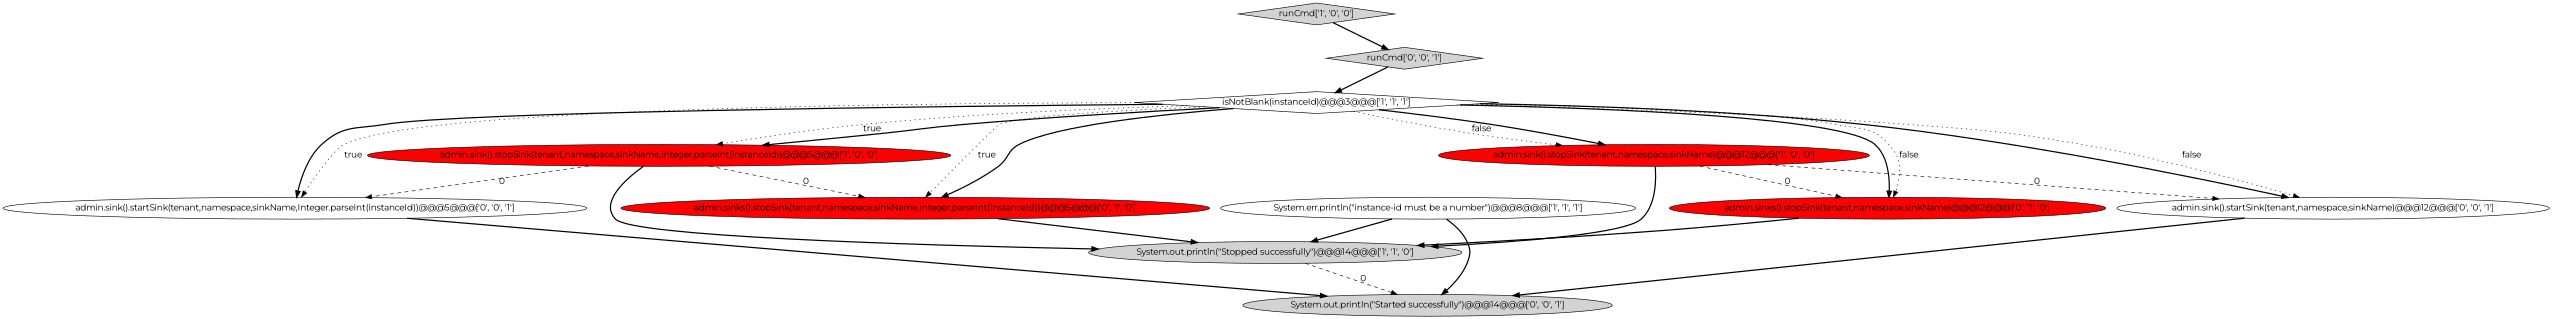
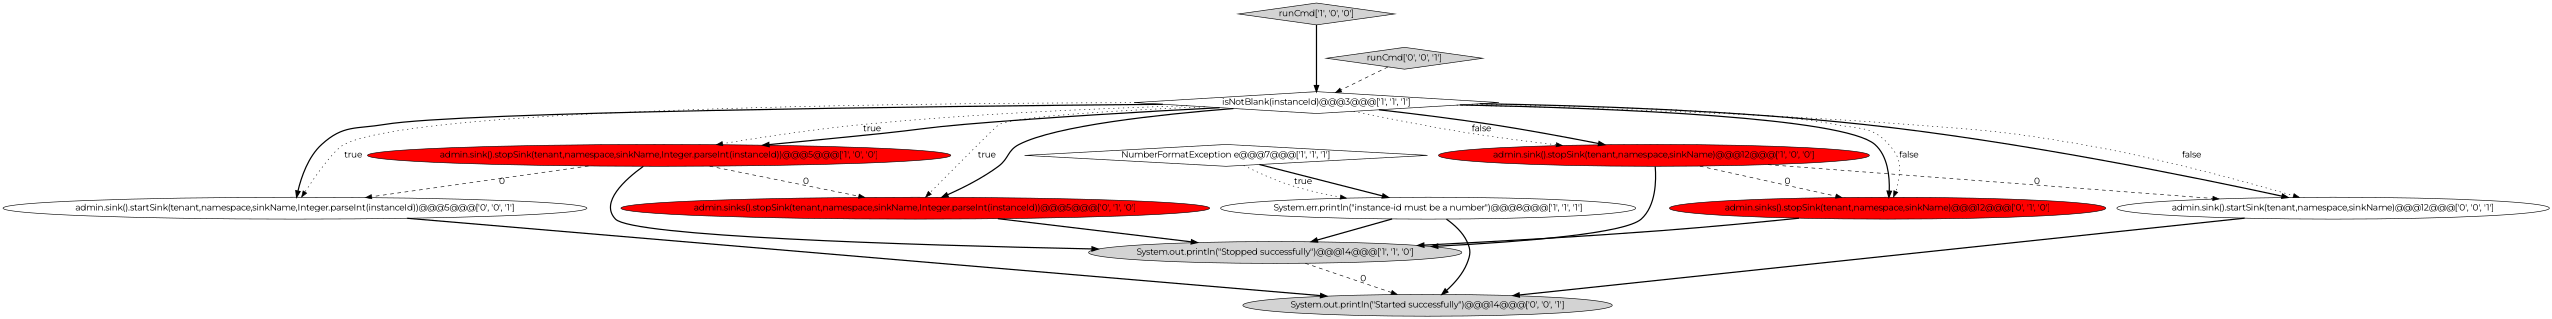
edge "runCmd['1', '0', '0']" -> "runCmd['0', '0', '1']": now "runCmd['1', '0', '0']" -> "isNotBlank(instanceId)@@@3@@@['1', '1', '1']"
edge "runCmd['0', '0', '1']" -> "isNotBlank(instanceId)@@@3@@@['1', '1', '1']": style bold -> dashed
node "NumberFormatException e@@@7@@@['1', '1', '1']": added
